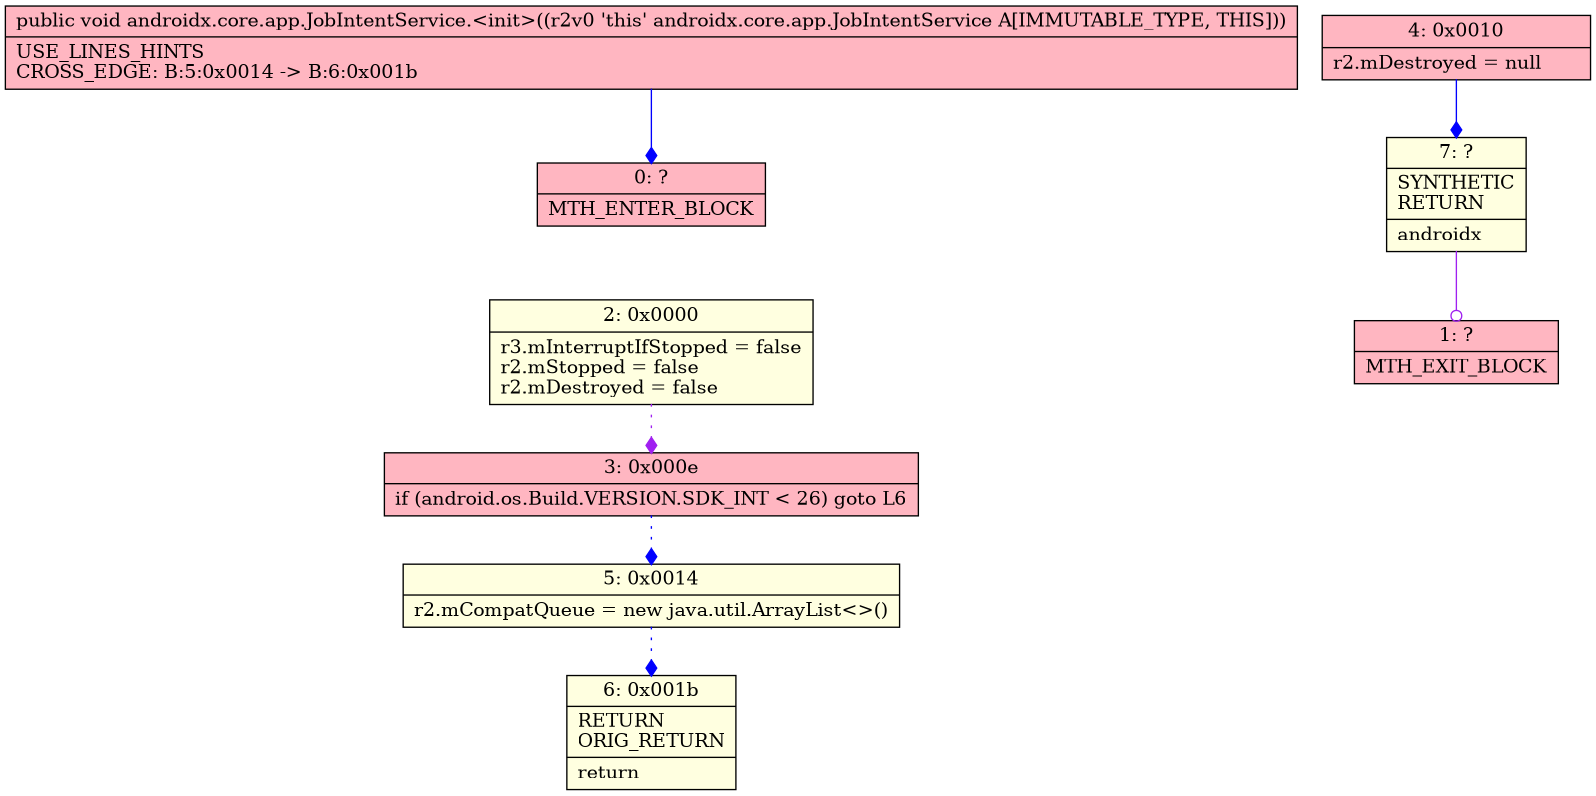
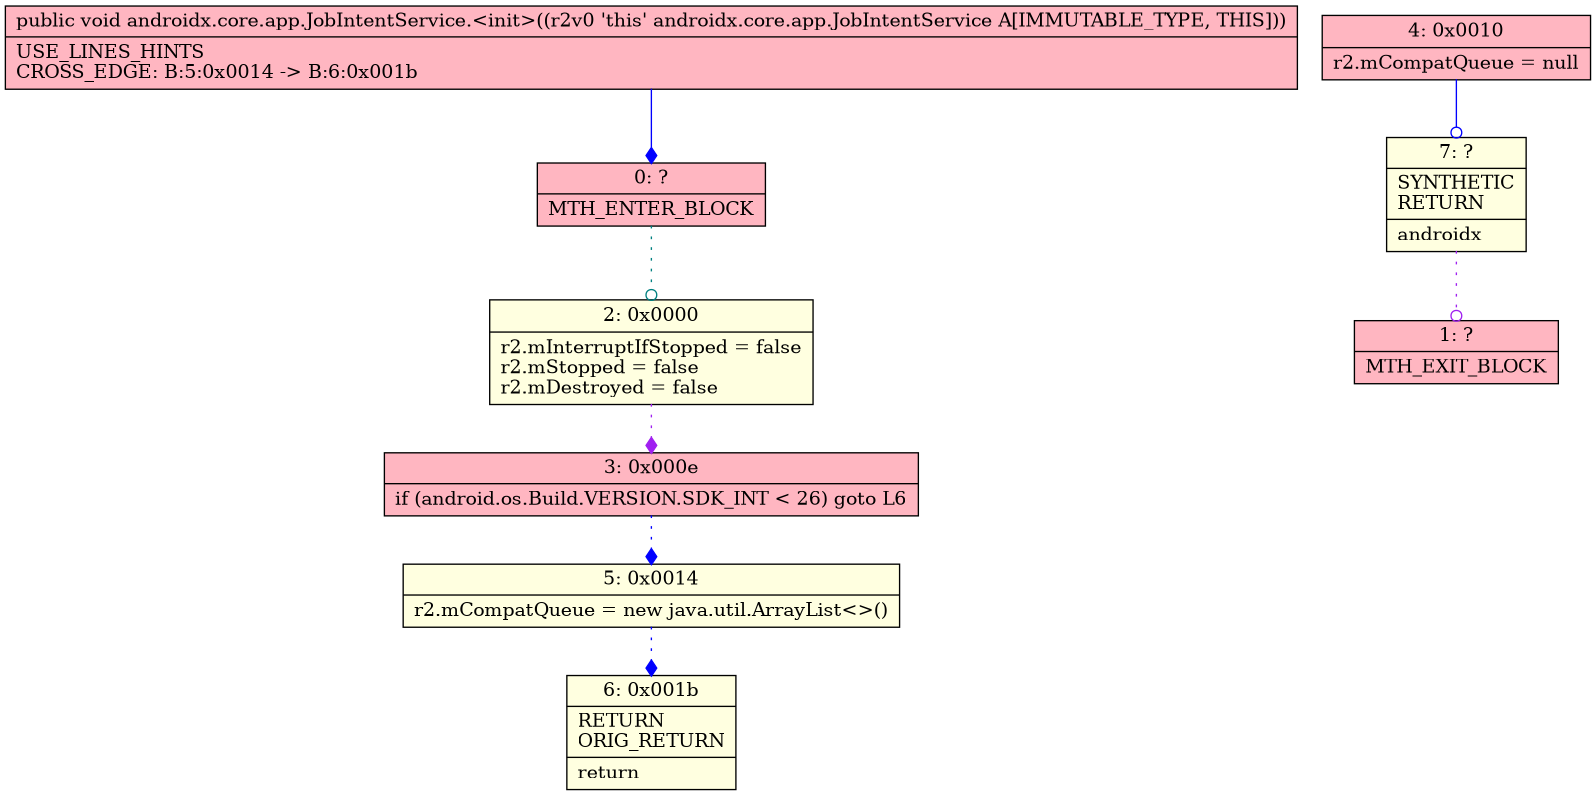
node "4: 0x0010": text "r2.mDestroyed = null" -> "r2.mCompatQueue = null"
edge "4: 0x0010" -> "7: ?": arrowhead diamond -> odot
edge "0: ?" -> "2: 0x0000": added
edge "7: ?" -> "1: ?": style solid -> dotted
node "2: 0x0000": text "r3.mInterruptIfStopped = false" -> "r2.mInterruptIfStopped = false"
